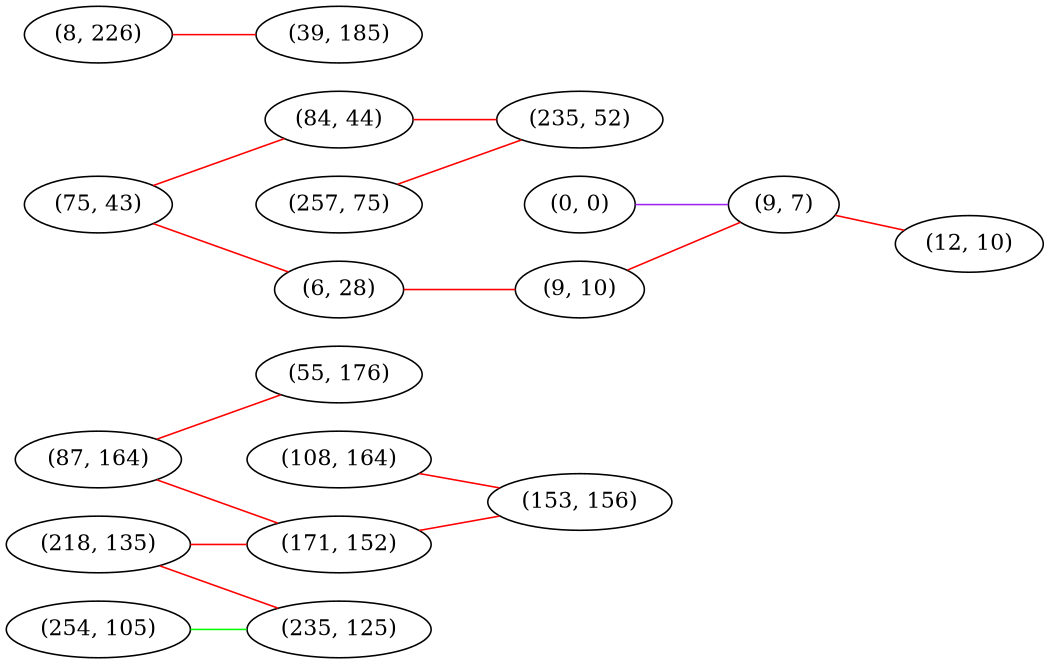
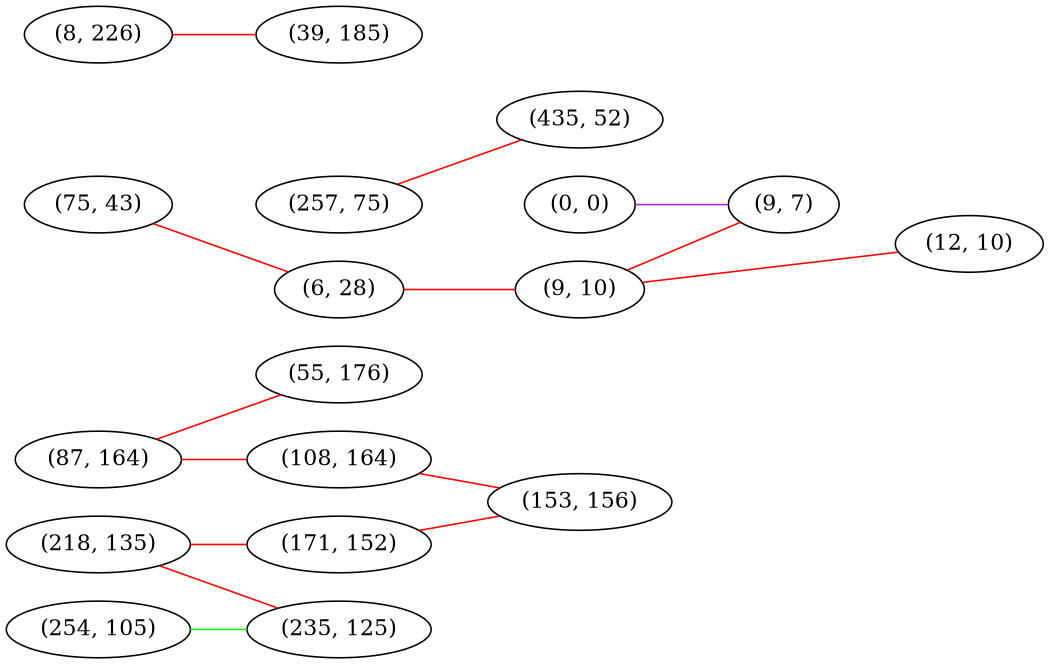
node "(84, 44)": removed
node "(235, 52)": label "(235, 52)" -> "(435, 52)"
edge "(9, 7)" -- "(12, 10)": now "(9, 10)" -- "(12, 10)"
edge "(87, 164)" -- "(171, 152)": now "(87, 164)" -- "(108, 164)"
